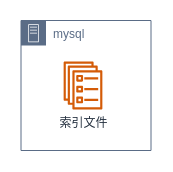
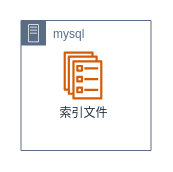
node "索引文件": moved (83, 86) -> (83, 76)
